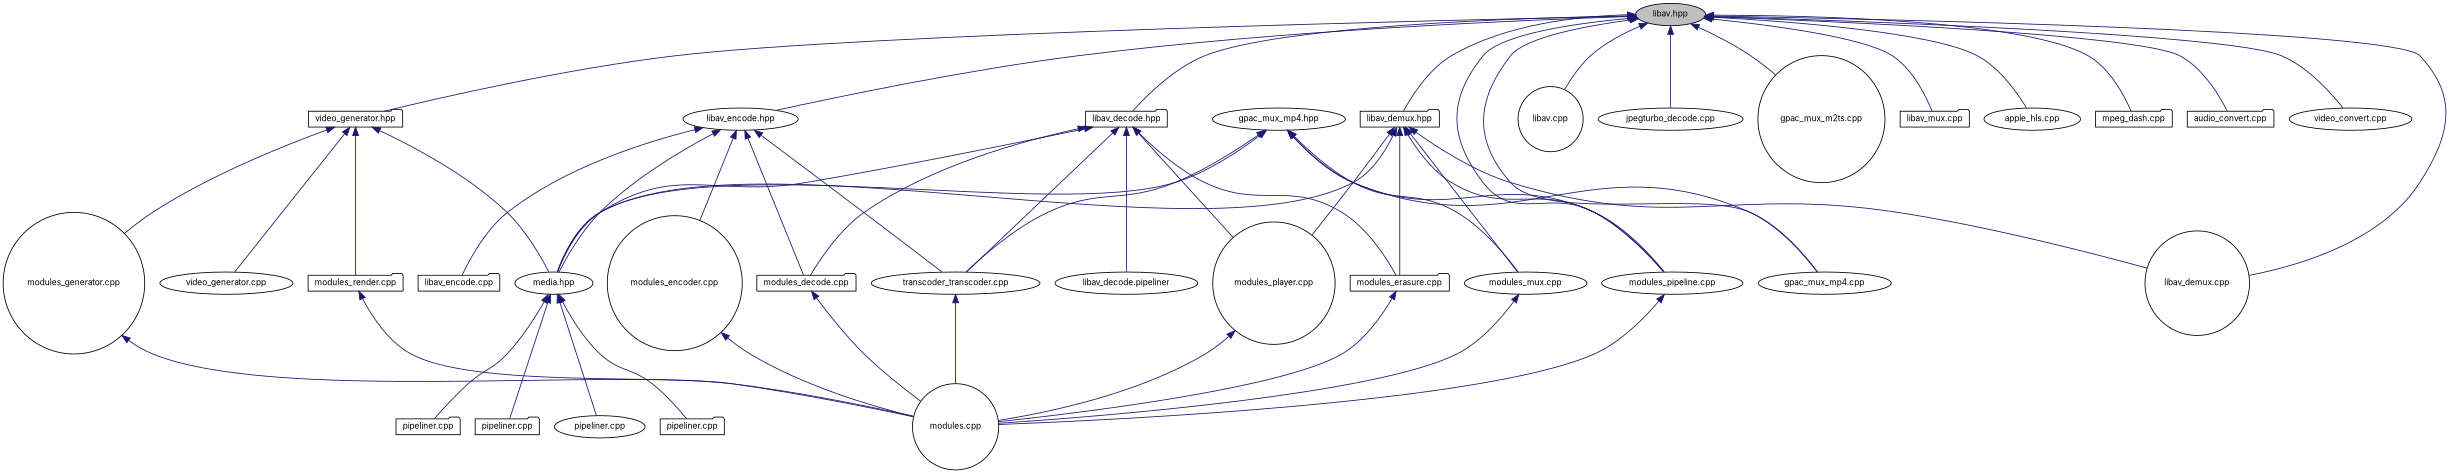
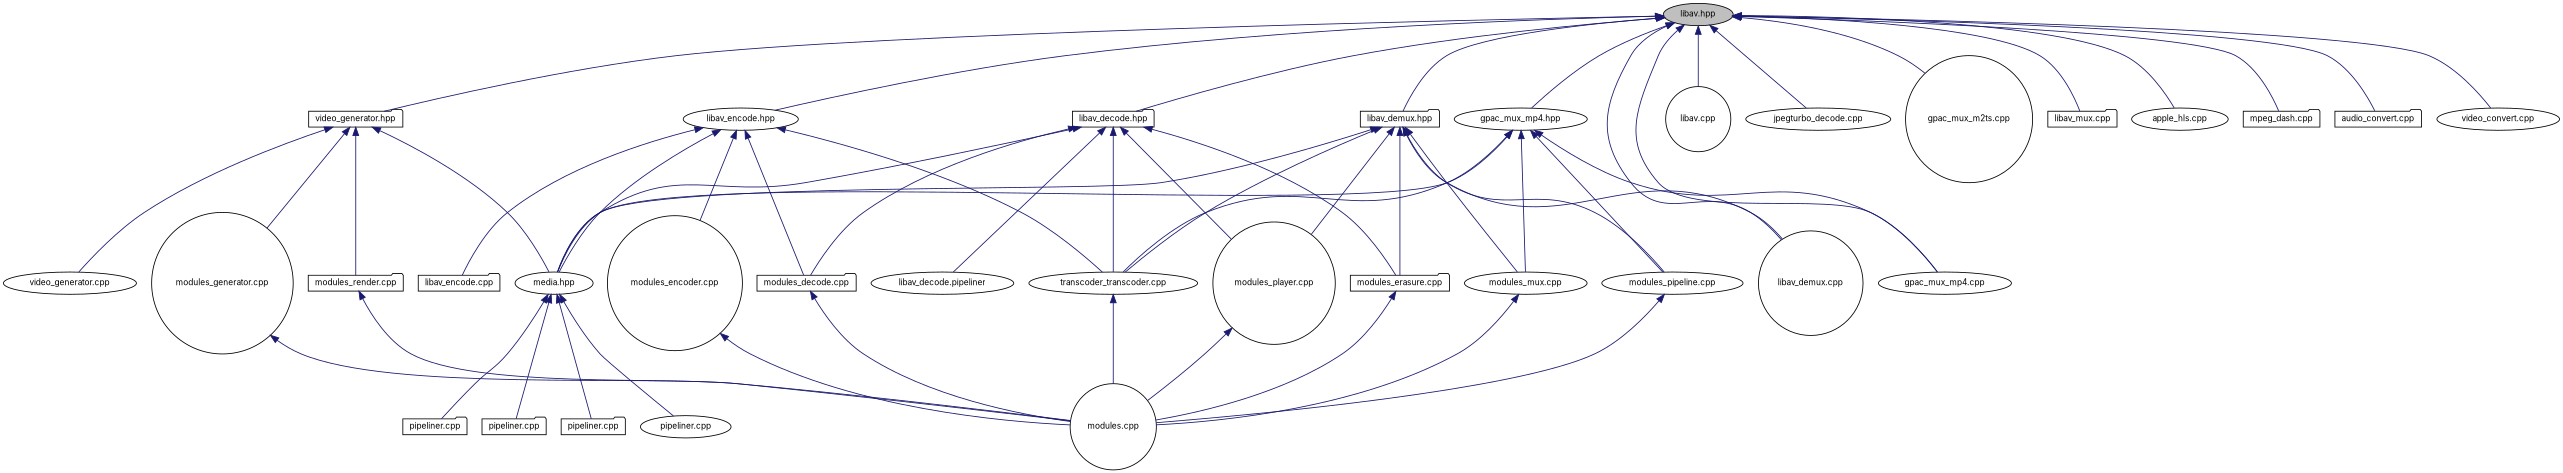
edge "modules_pipeline.cpp" -> "libav.hpp": now "gpac_mux_mp4.hpp" -> "libav.hpp"
edge "transcoder_transcoder.cpp" -> "libav_demux.hpp": added
